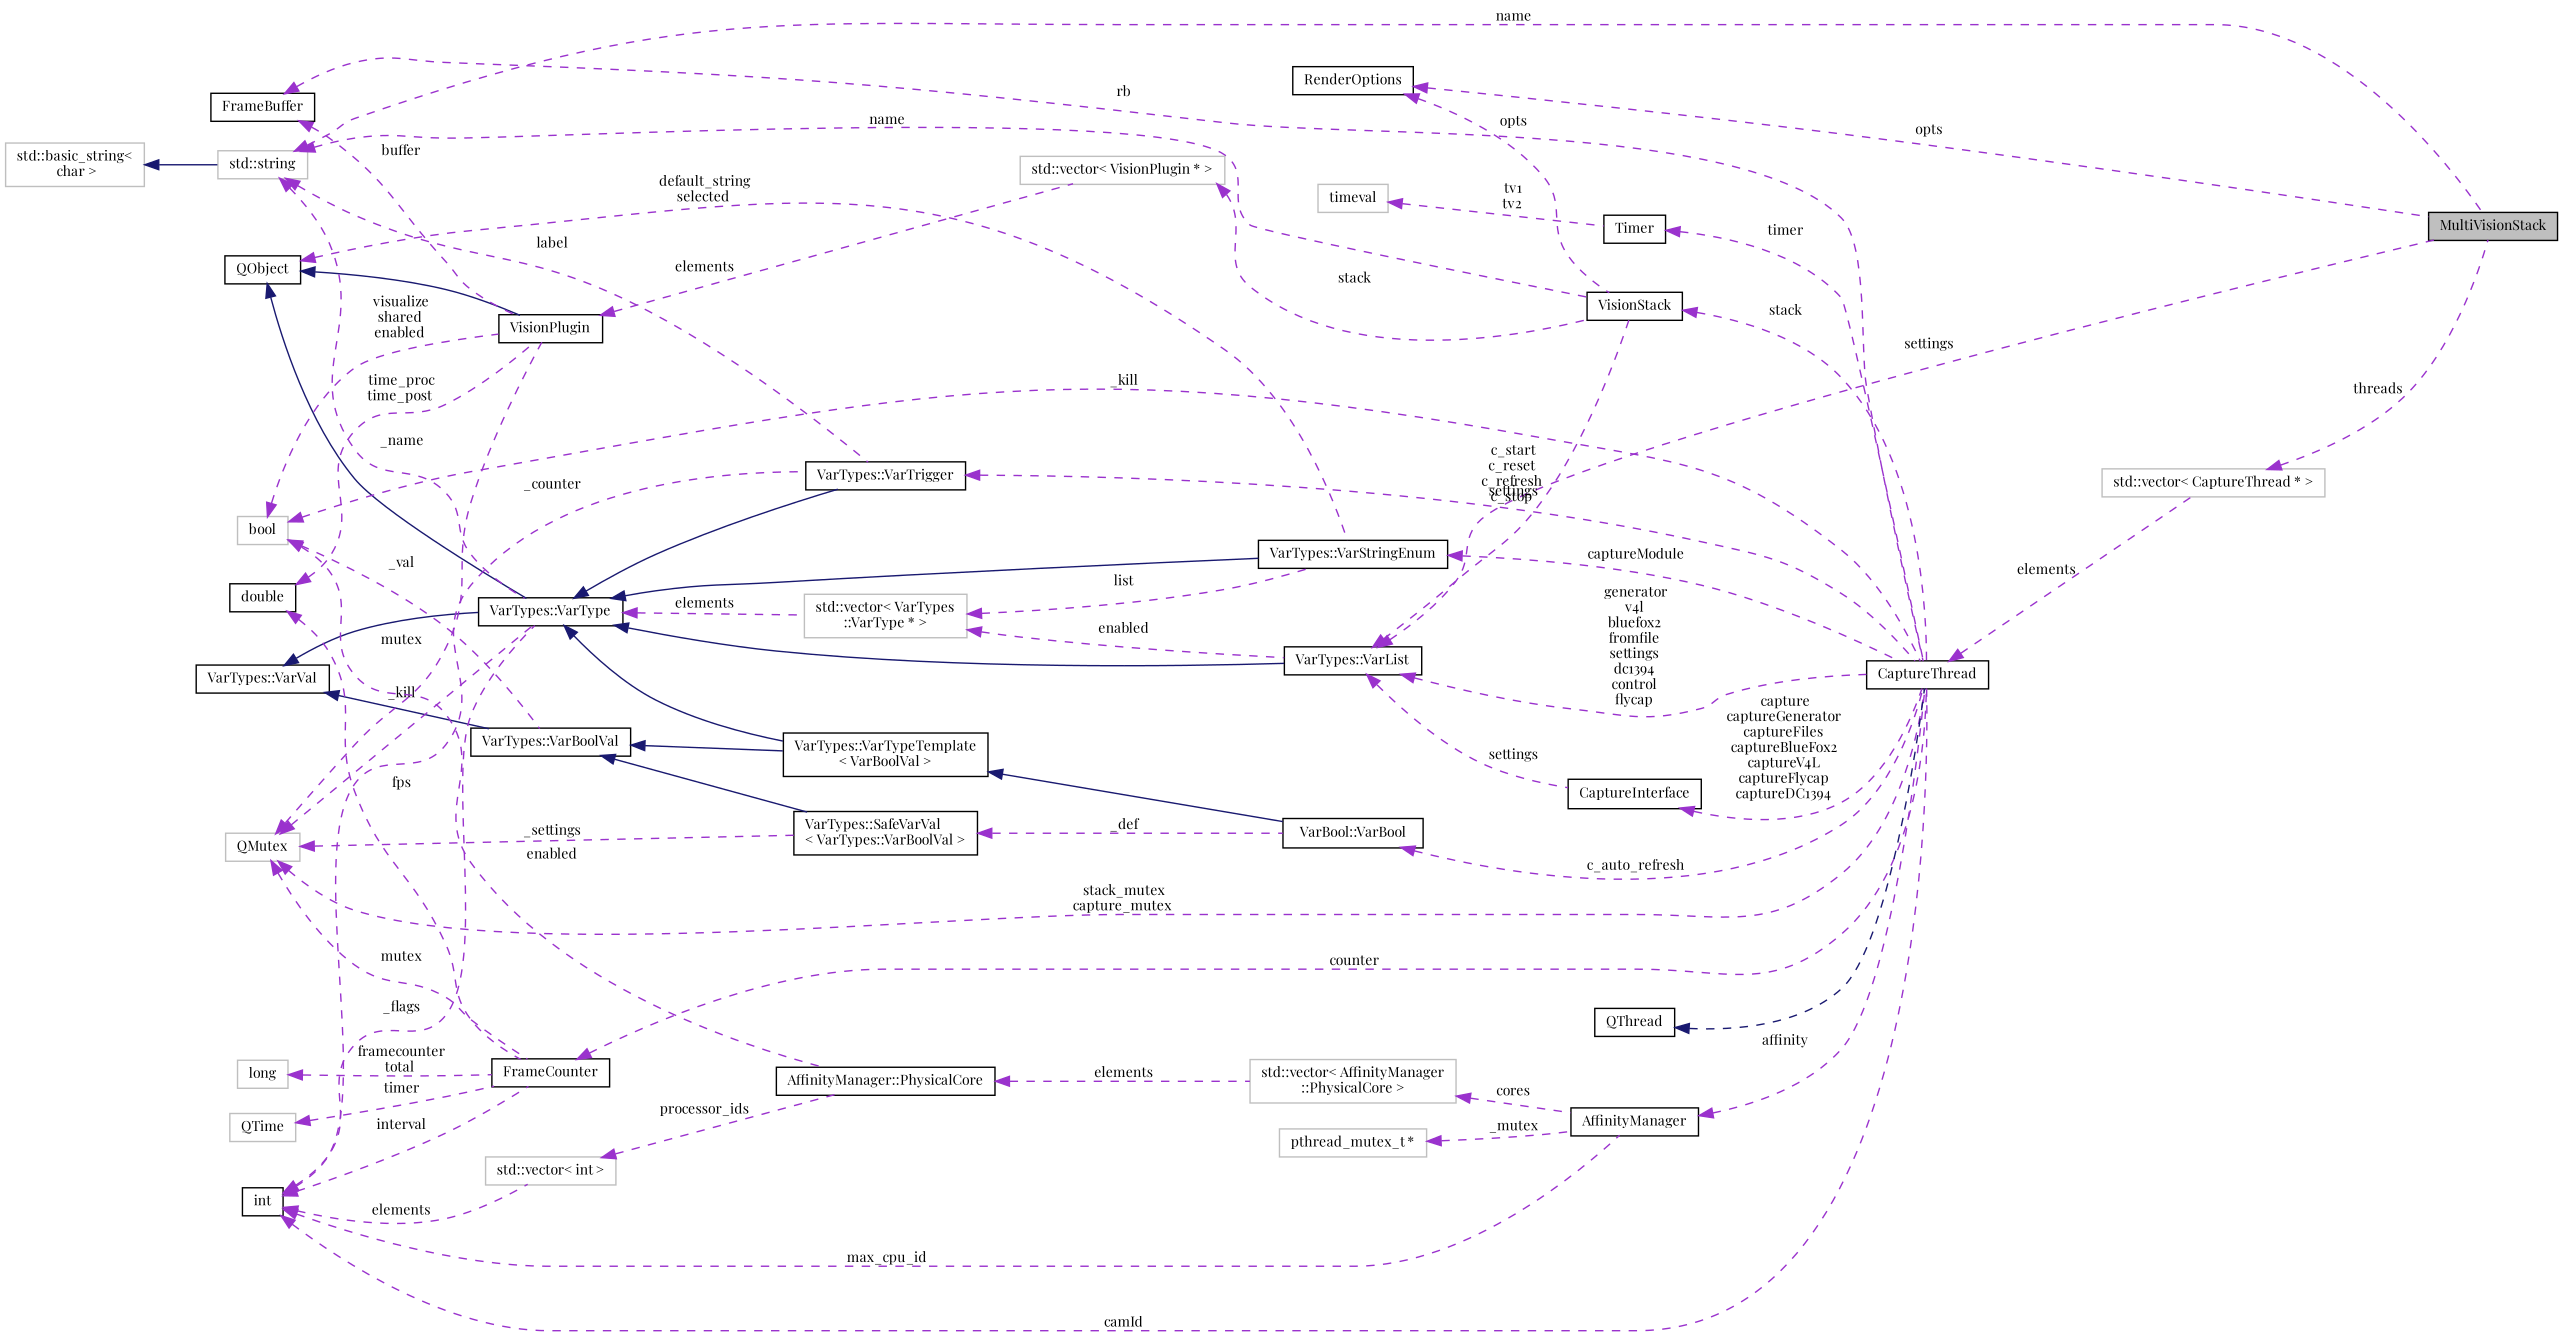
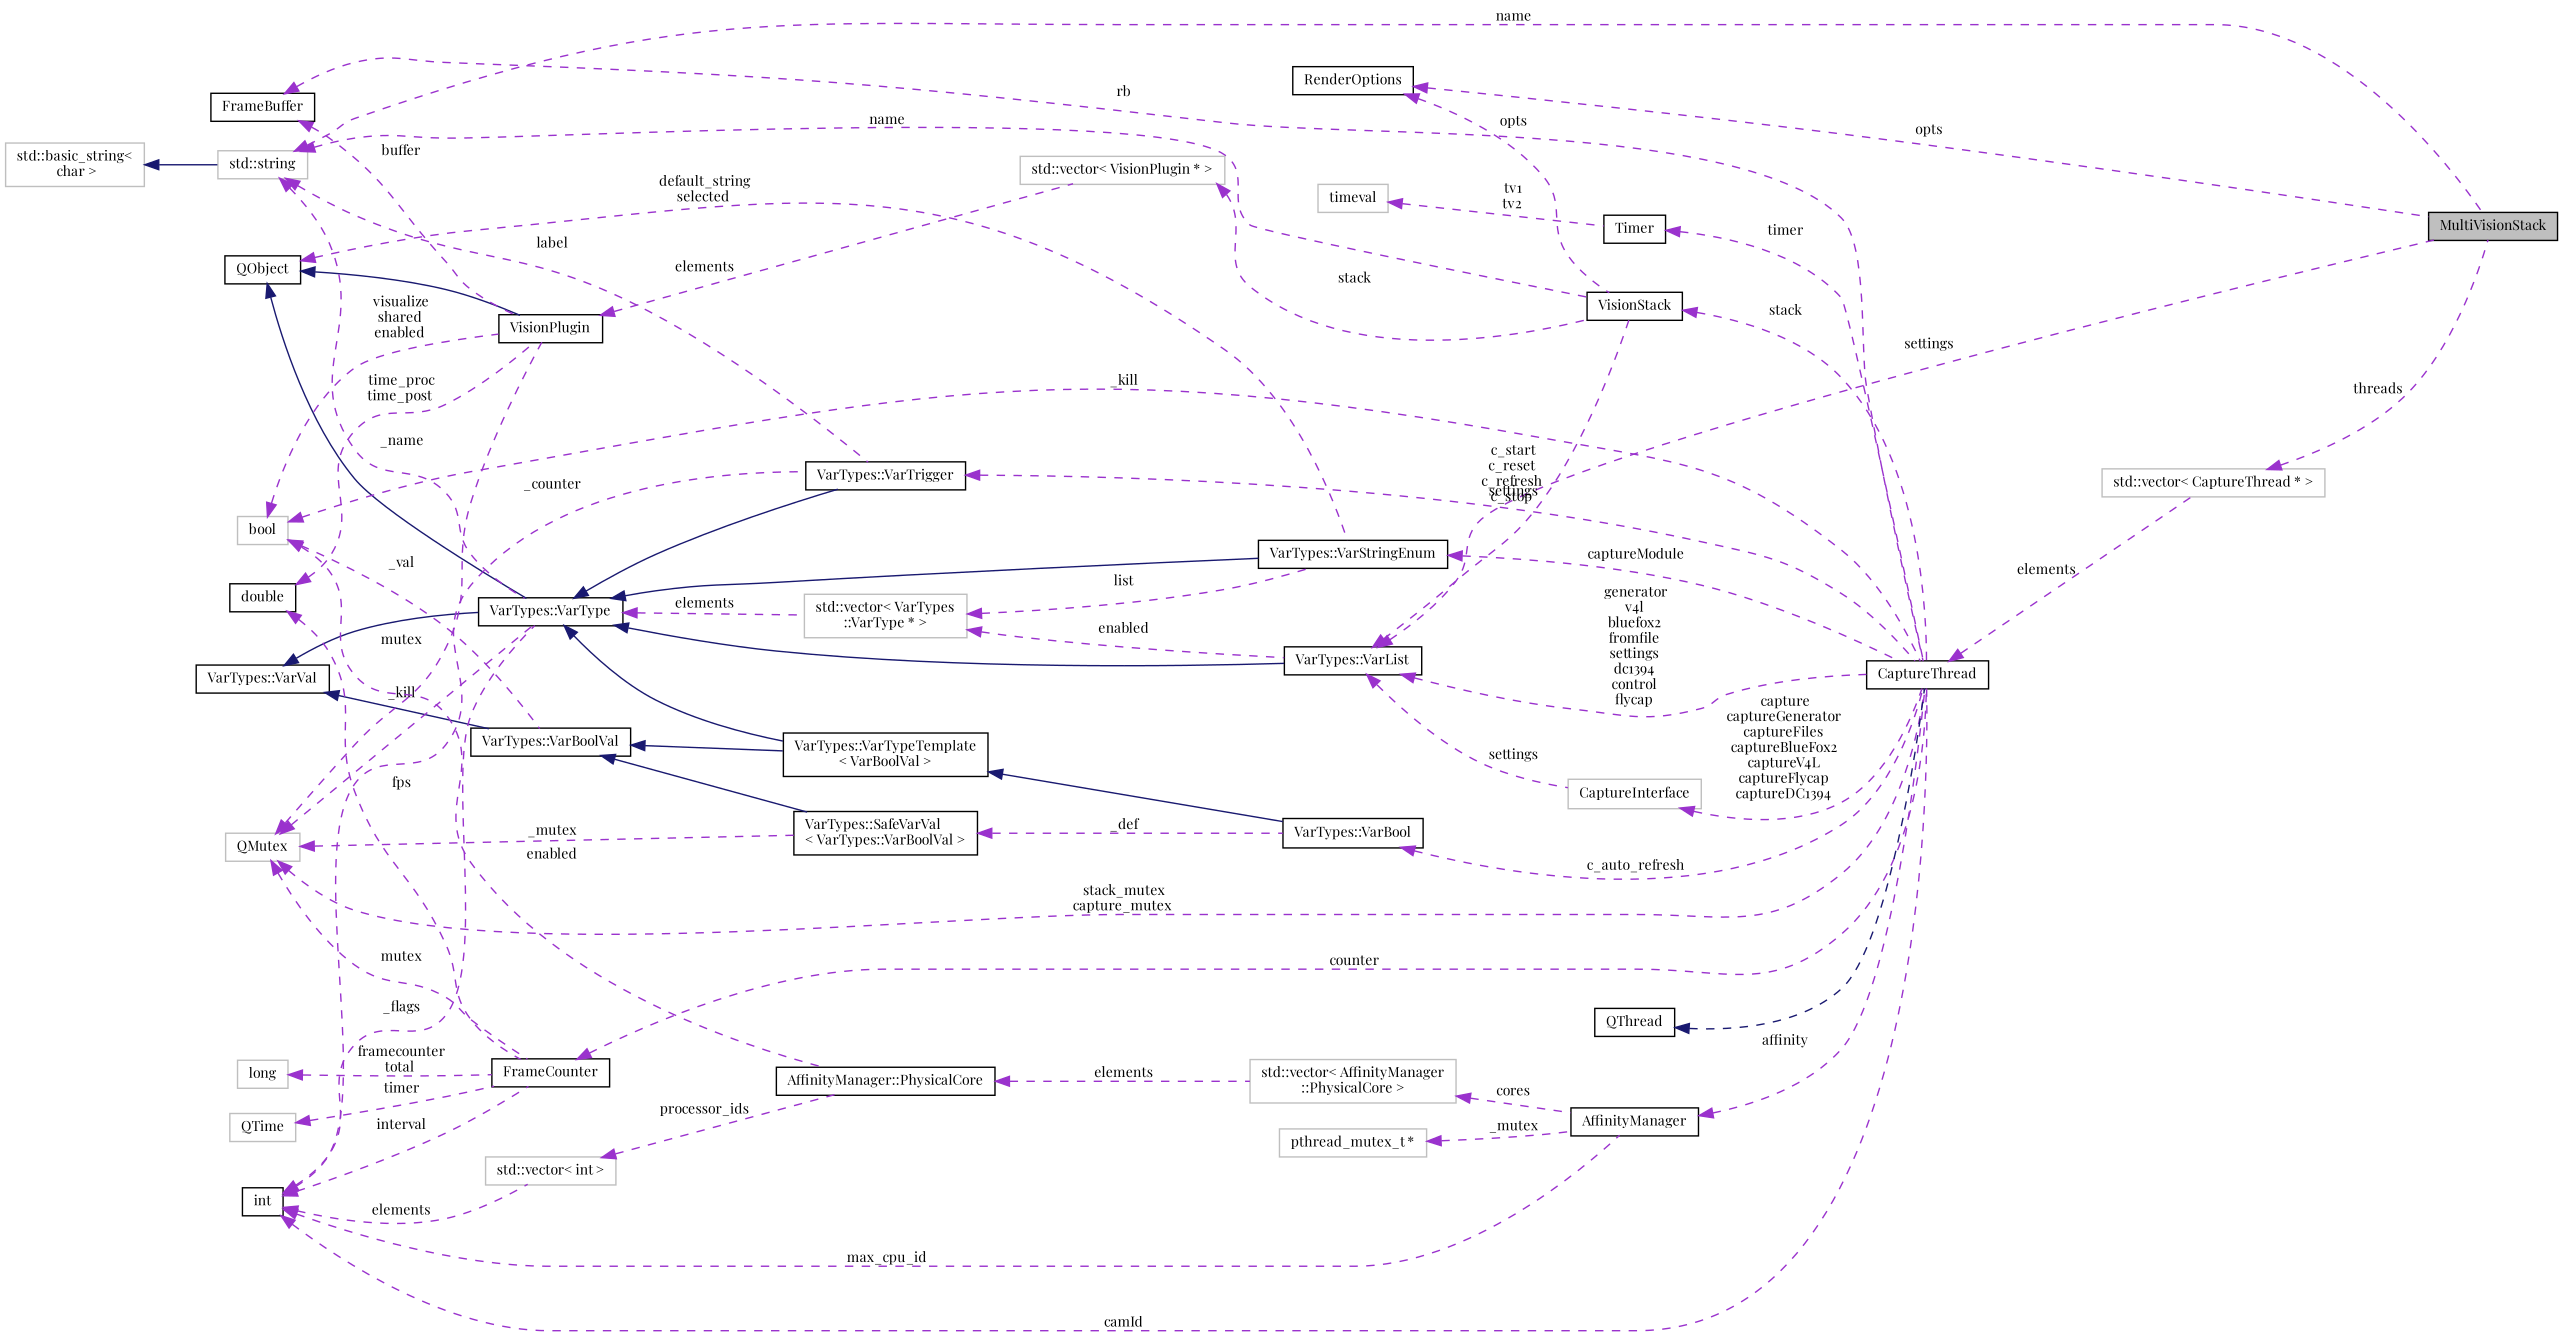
node "CaptureInterface": color black -> grey75
edge "VarTypes::SafeVarVal < VarTypes::VarBoolVal >" -> "QMutex": label " _settings" -> " _mutex"
node "VarBool::VarBool": label "VarBool::VarBool" -> "VarTypes::VarBool"
